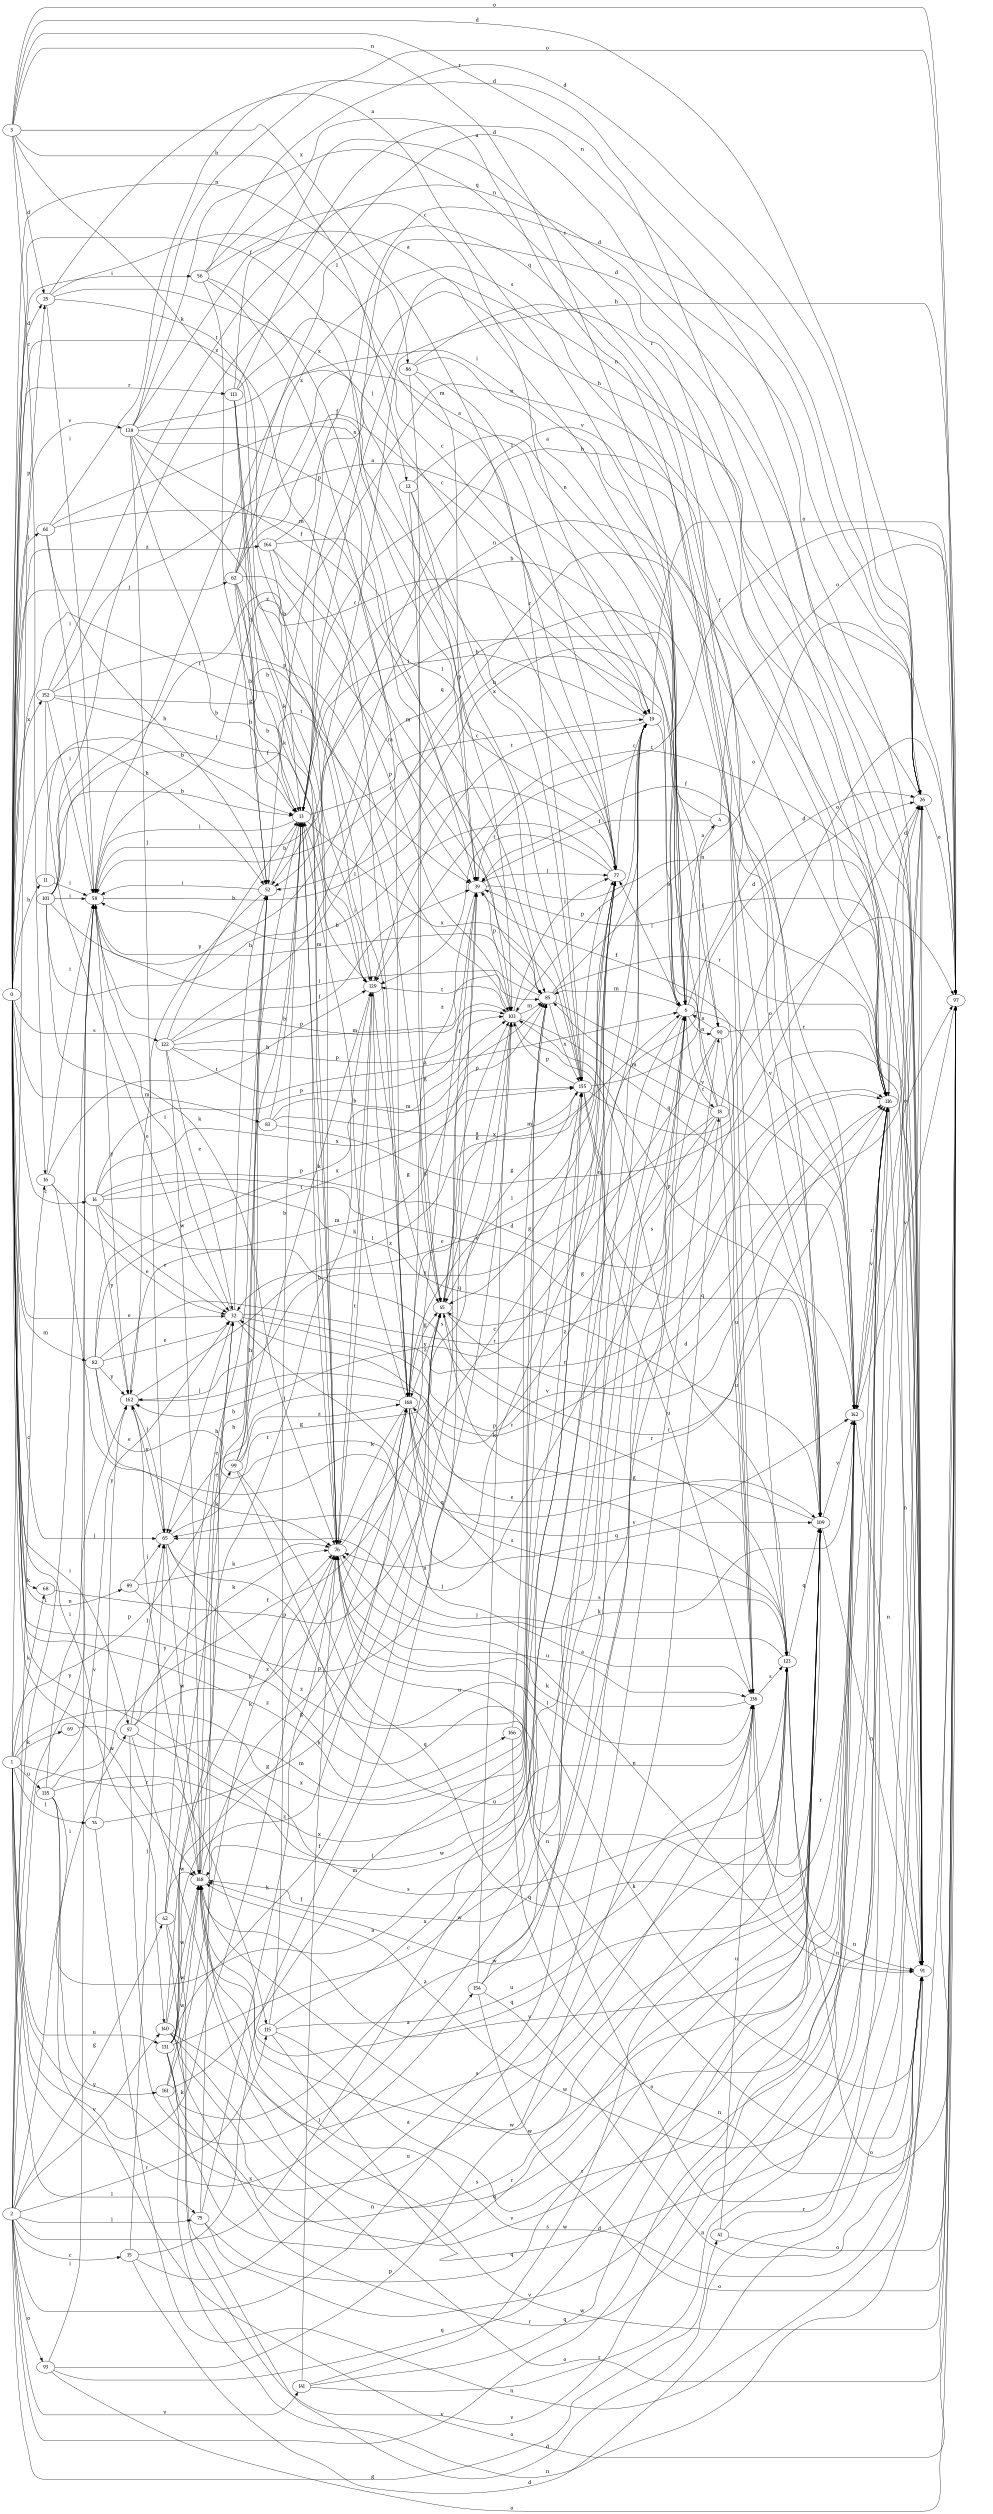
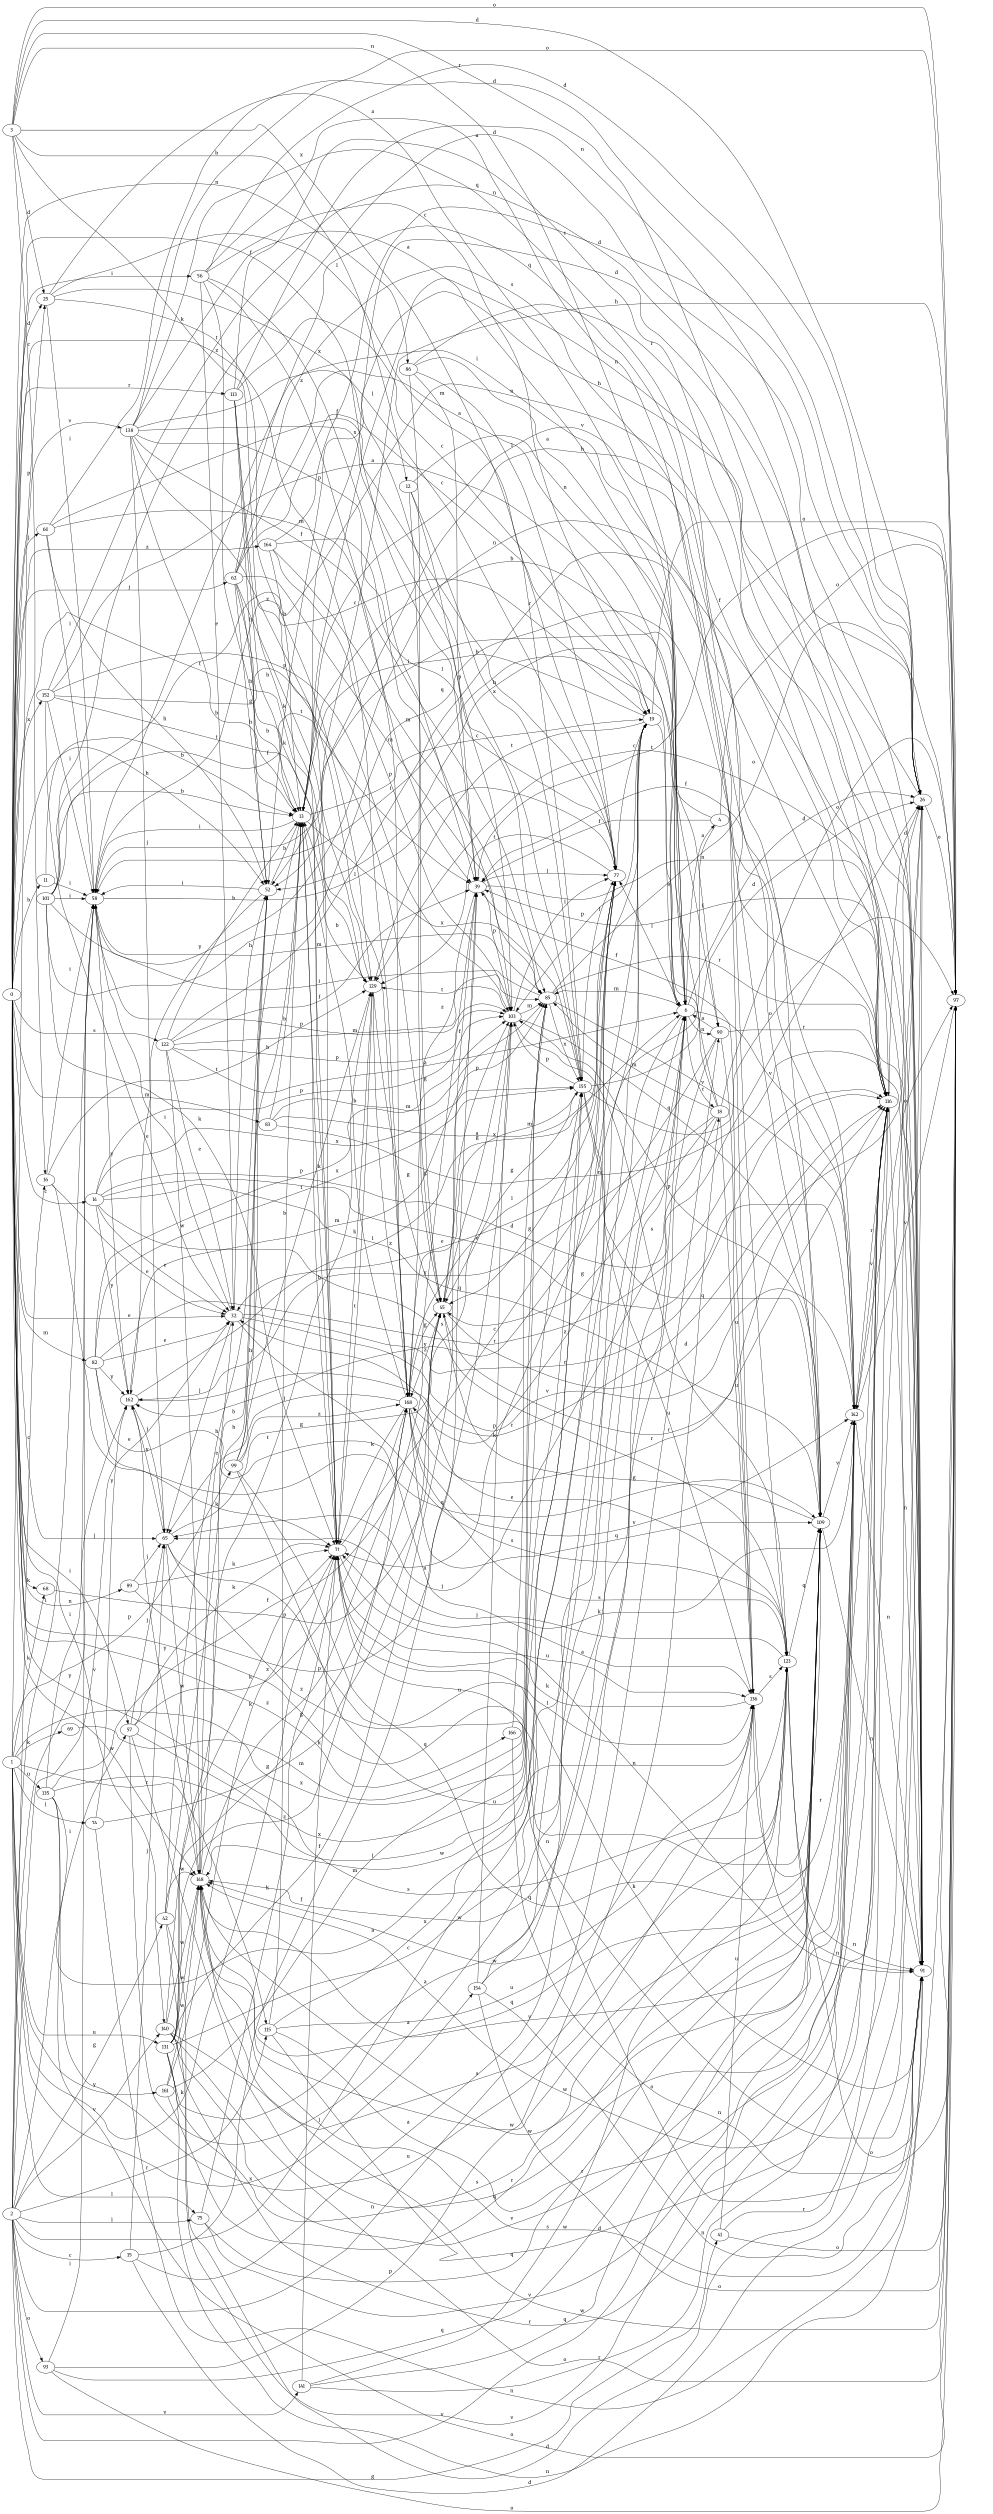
edge "77" -> "58": removed, label "i"
node "76": label "76" -> "71"
edge "75" -> "32": now "56" -> "32"
